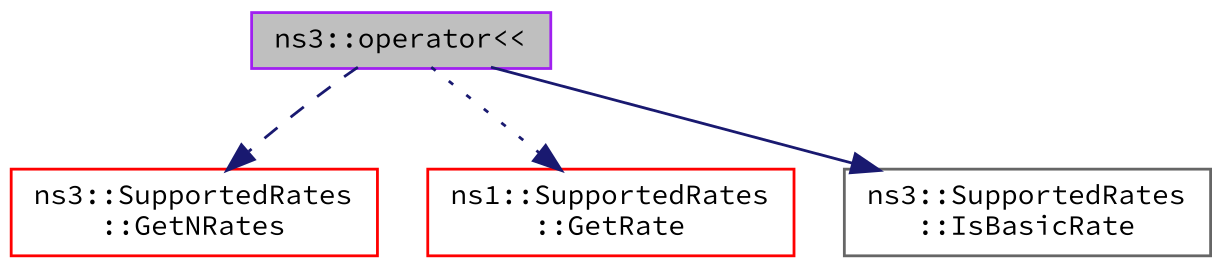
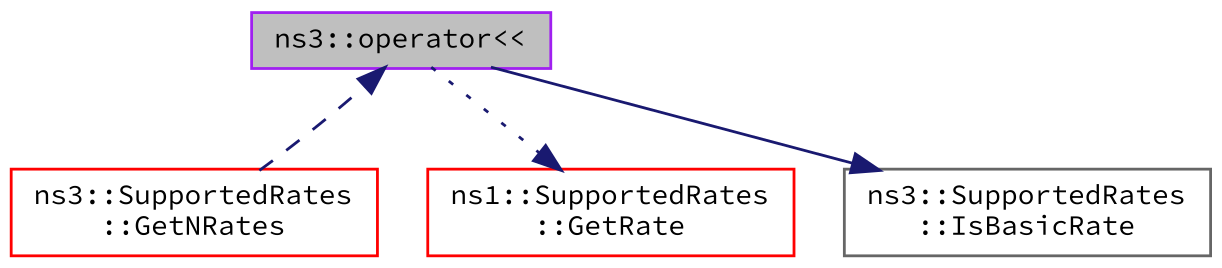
edge "ns3::operator<<" -> "ns3::SupportedRates ::GetNRates": reversed
